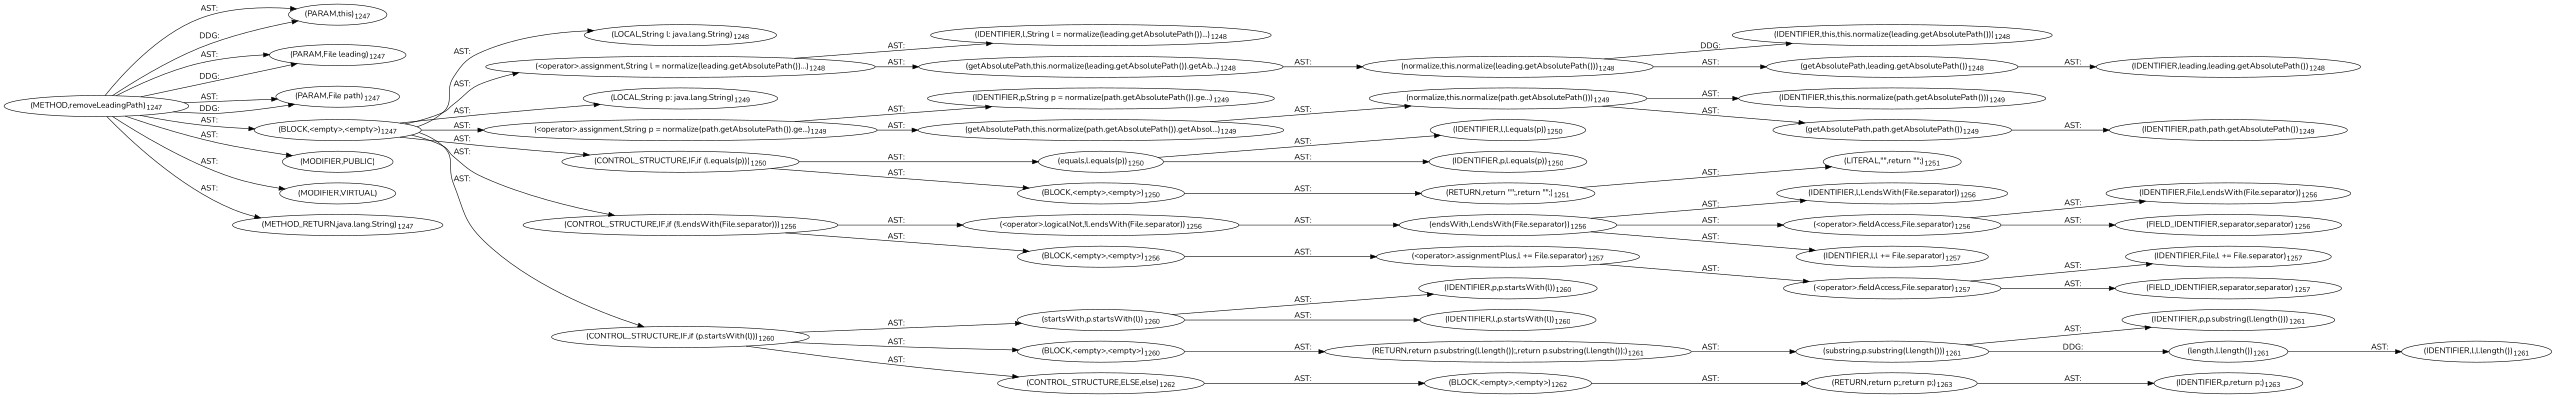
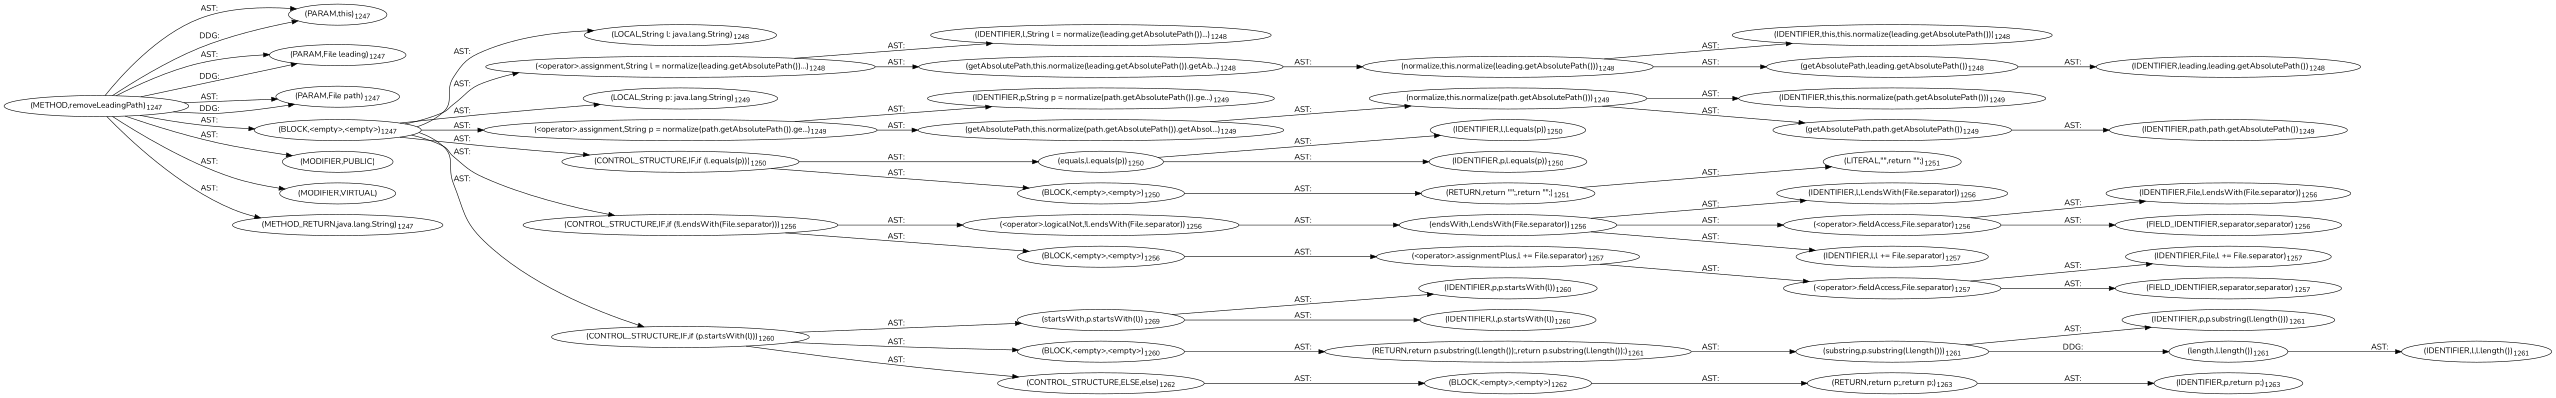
edge "(normalize,this.normalize(leading.getAbsolutePath()))" -> "(IDENTIFIER,this,this.normalize(leading.getAbsolutePath()))": label "DDG: " -> "AST: "
node "(startsWith,p.startsWith(l))": text "1260" -> "1269"
